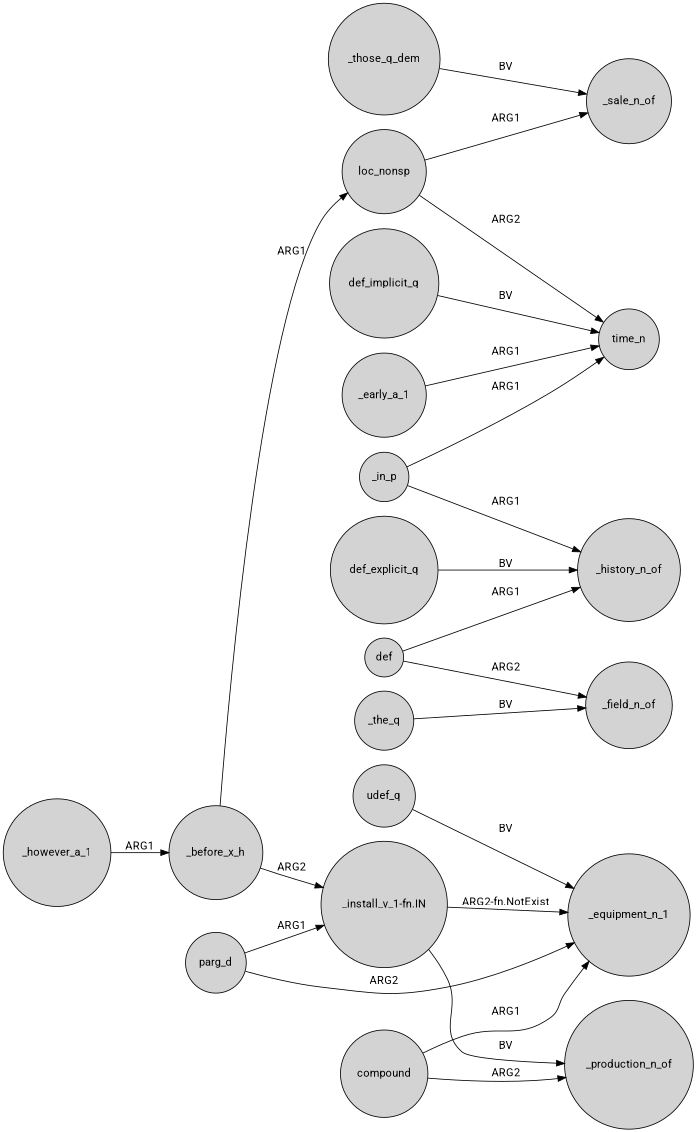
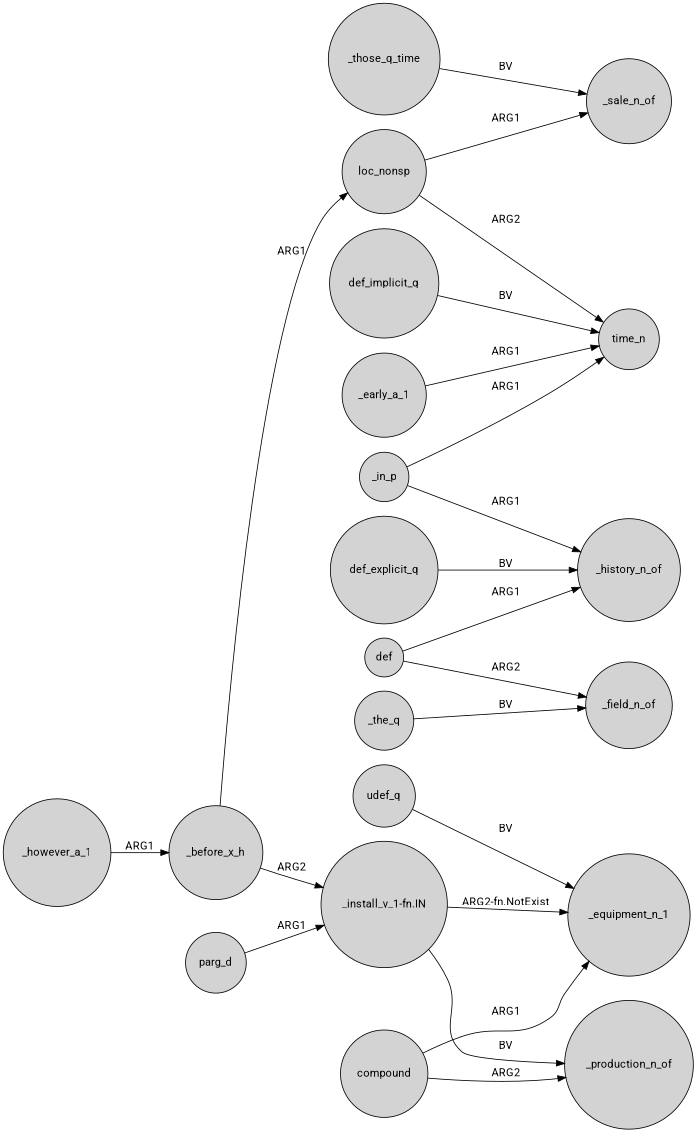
node "_those_q_dem": label "_those_q_dem" -> "_those_q_time"
edge "parg_d" -> "_equipment_n_1": removed, label "ARG2"
